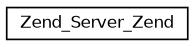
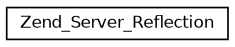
node "Zend_Server_Zend": label "Zend_Server_Zend" -> "Zend_Server_Reflection"
